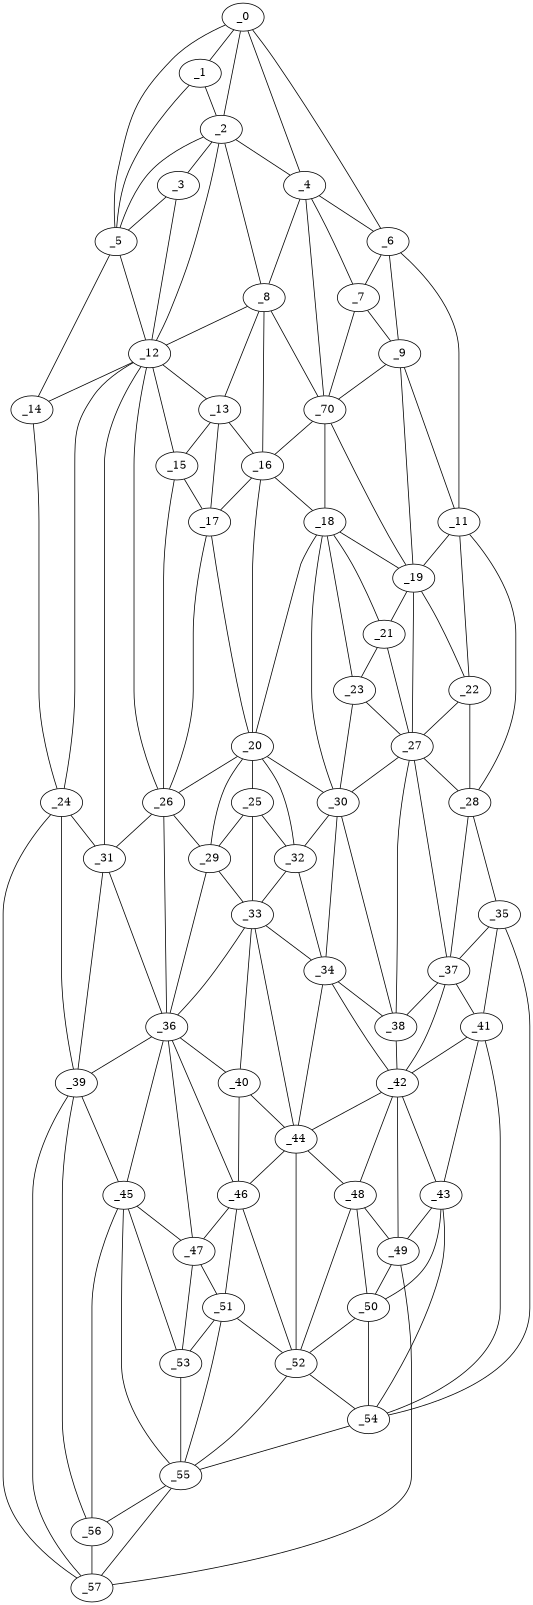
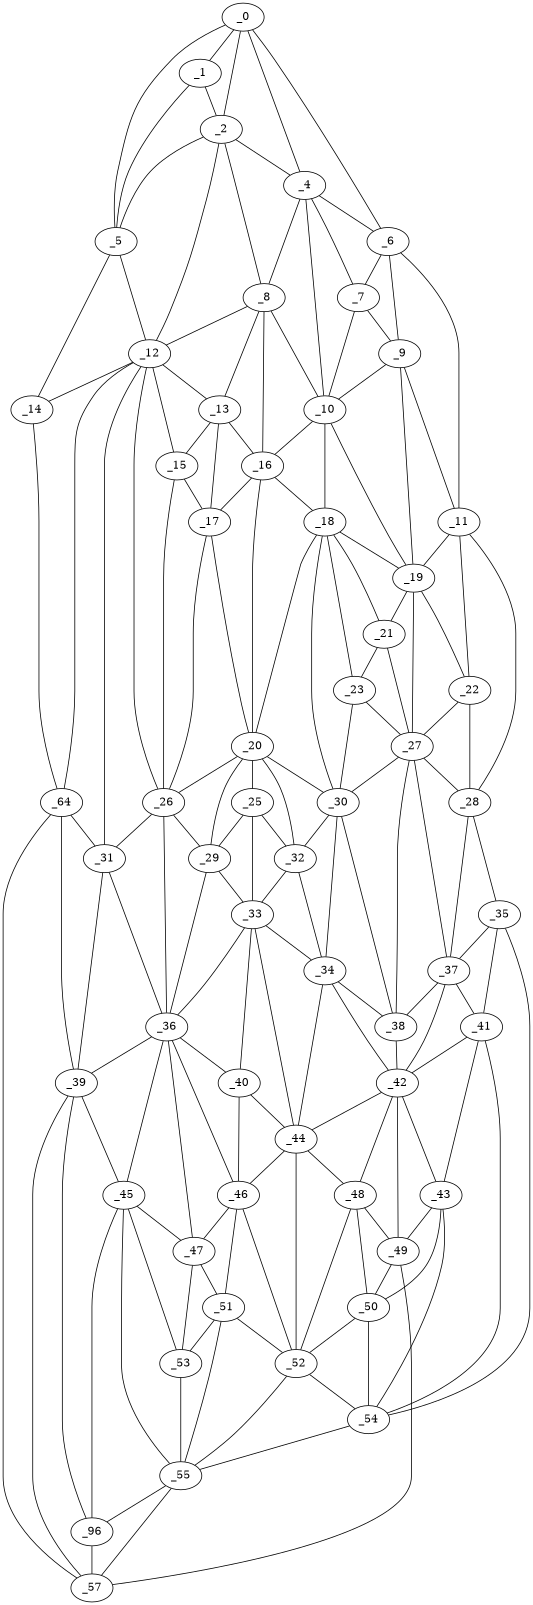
node "_3": removed
node "_70": label "_70" -> "_10"
node "_24": label "_24" -> "_64"
node "_56": label "_56" -> "_96"
